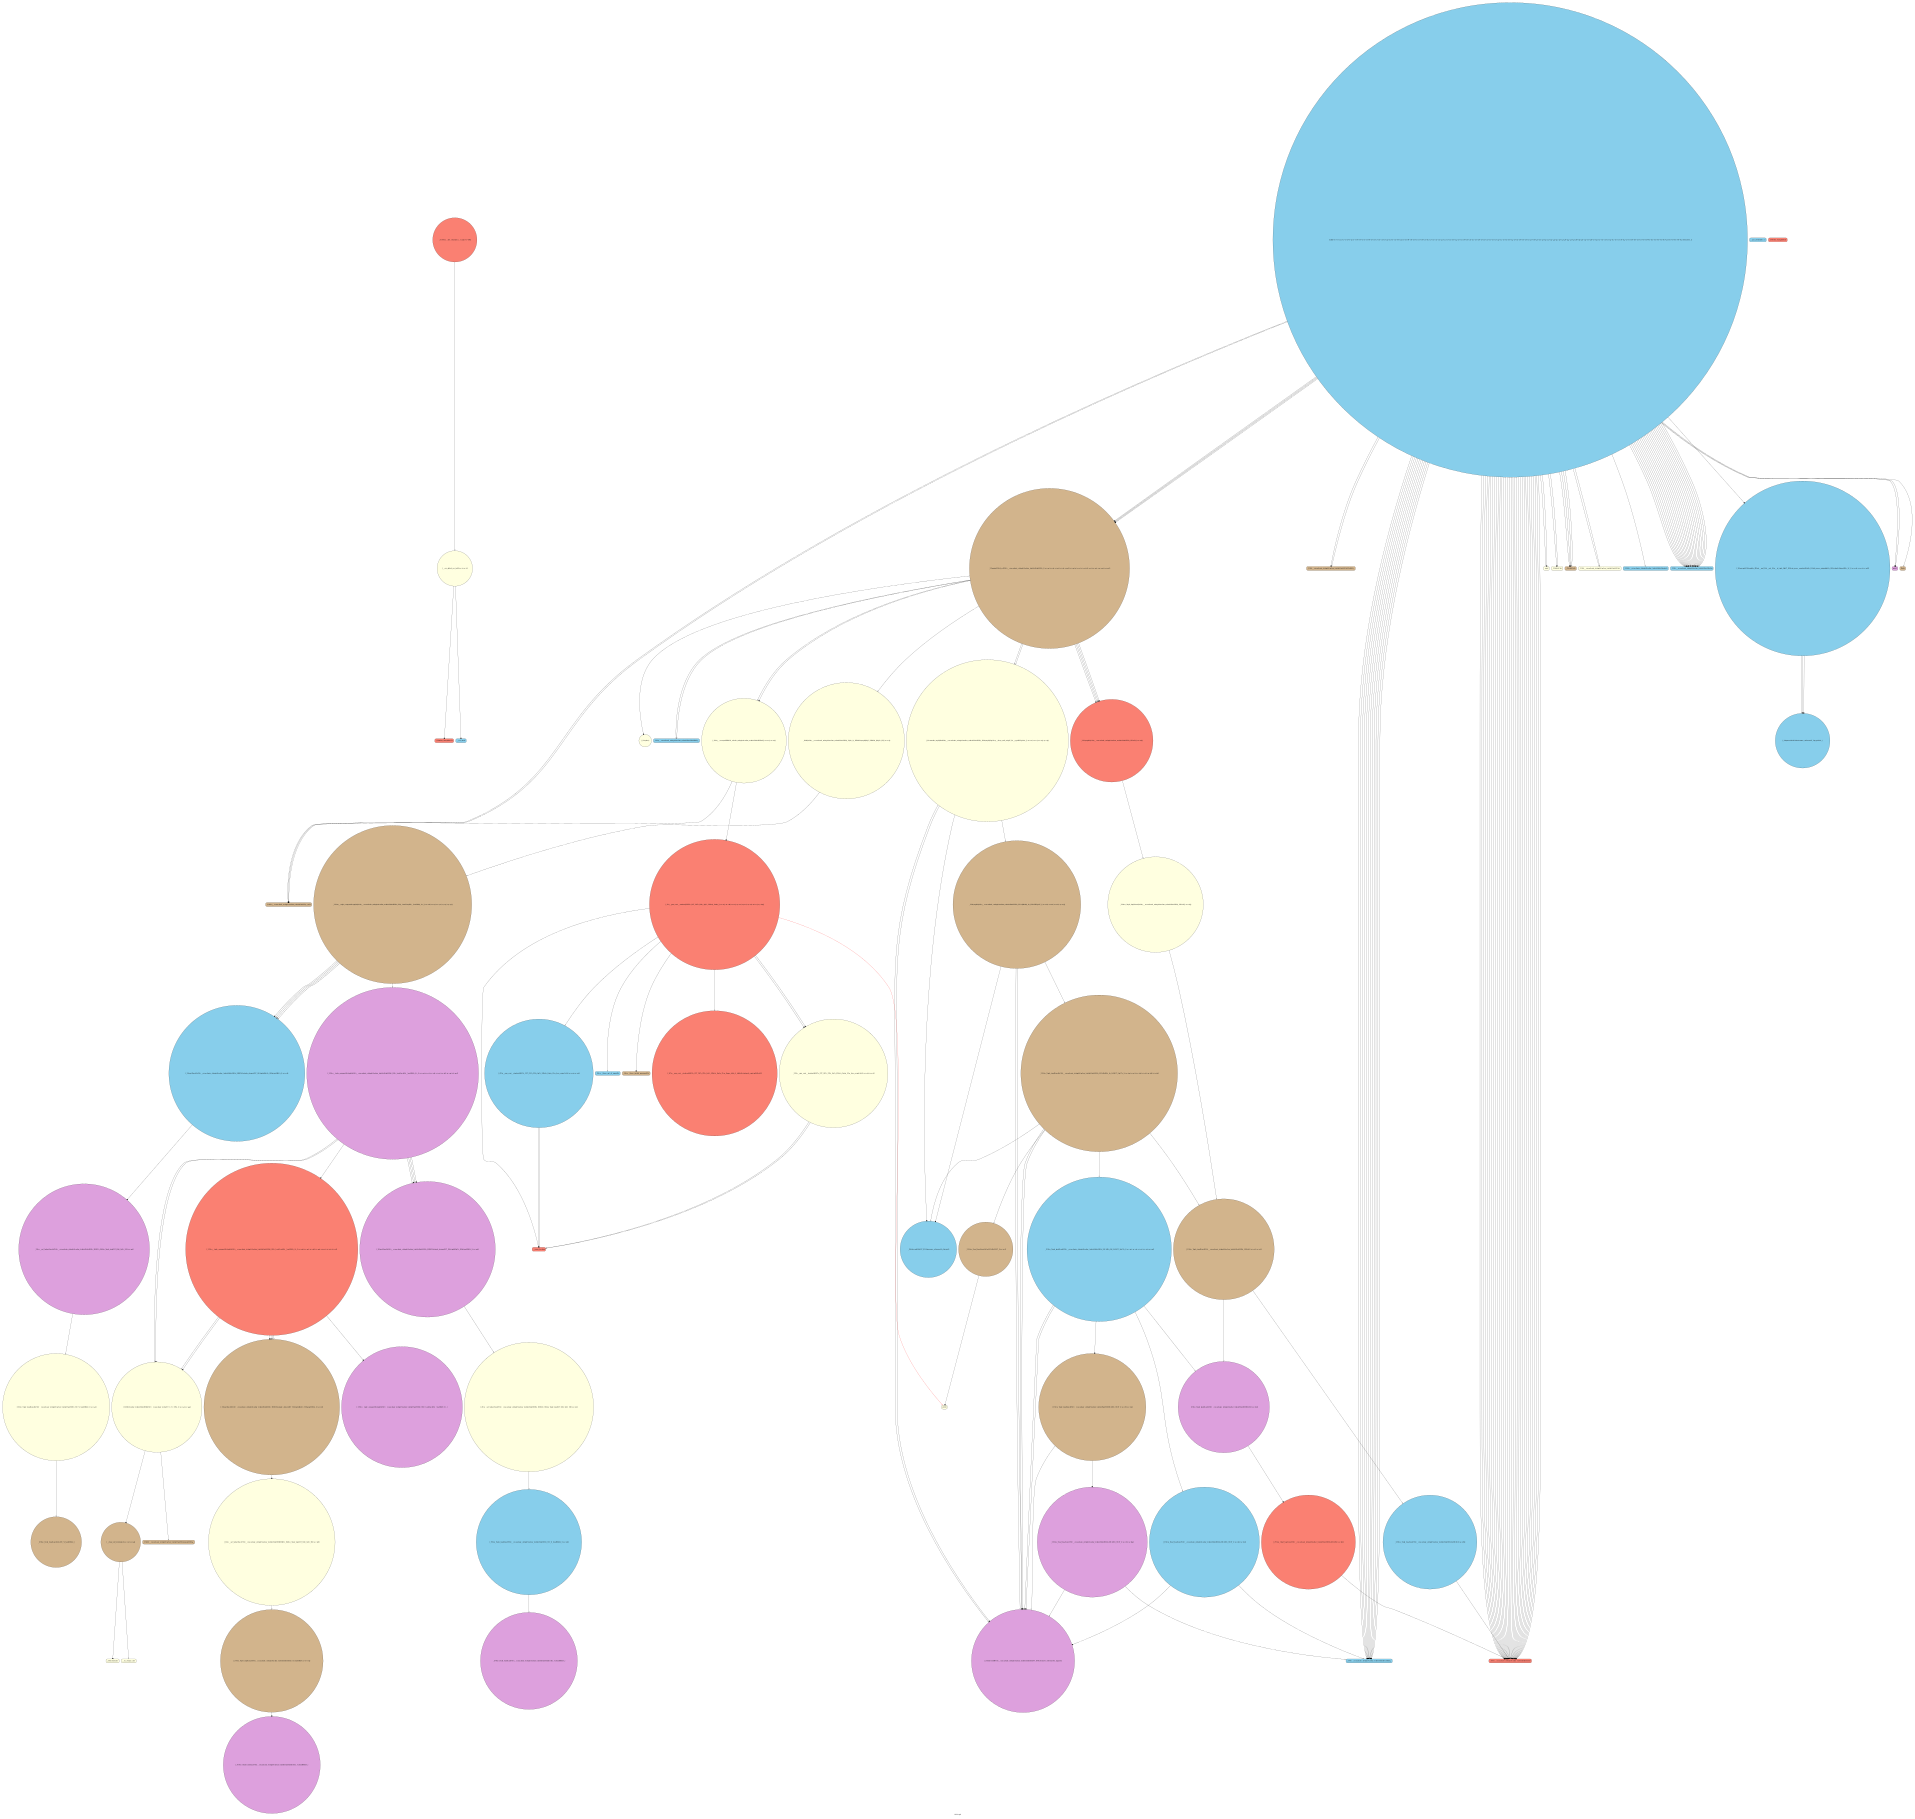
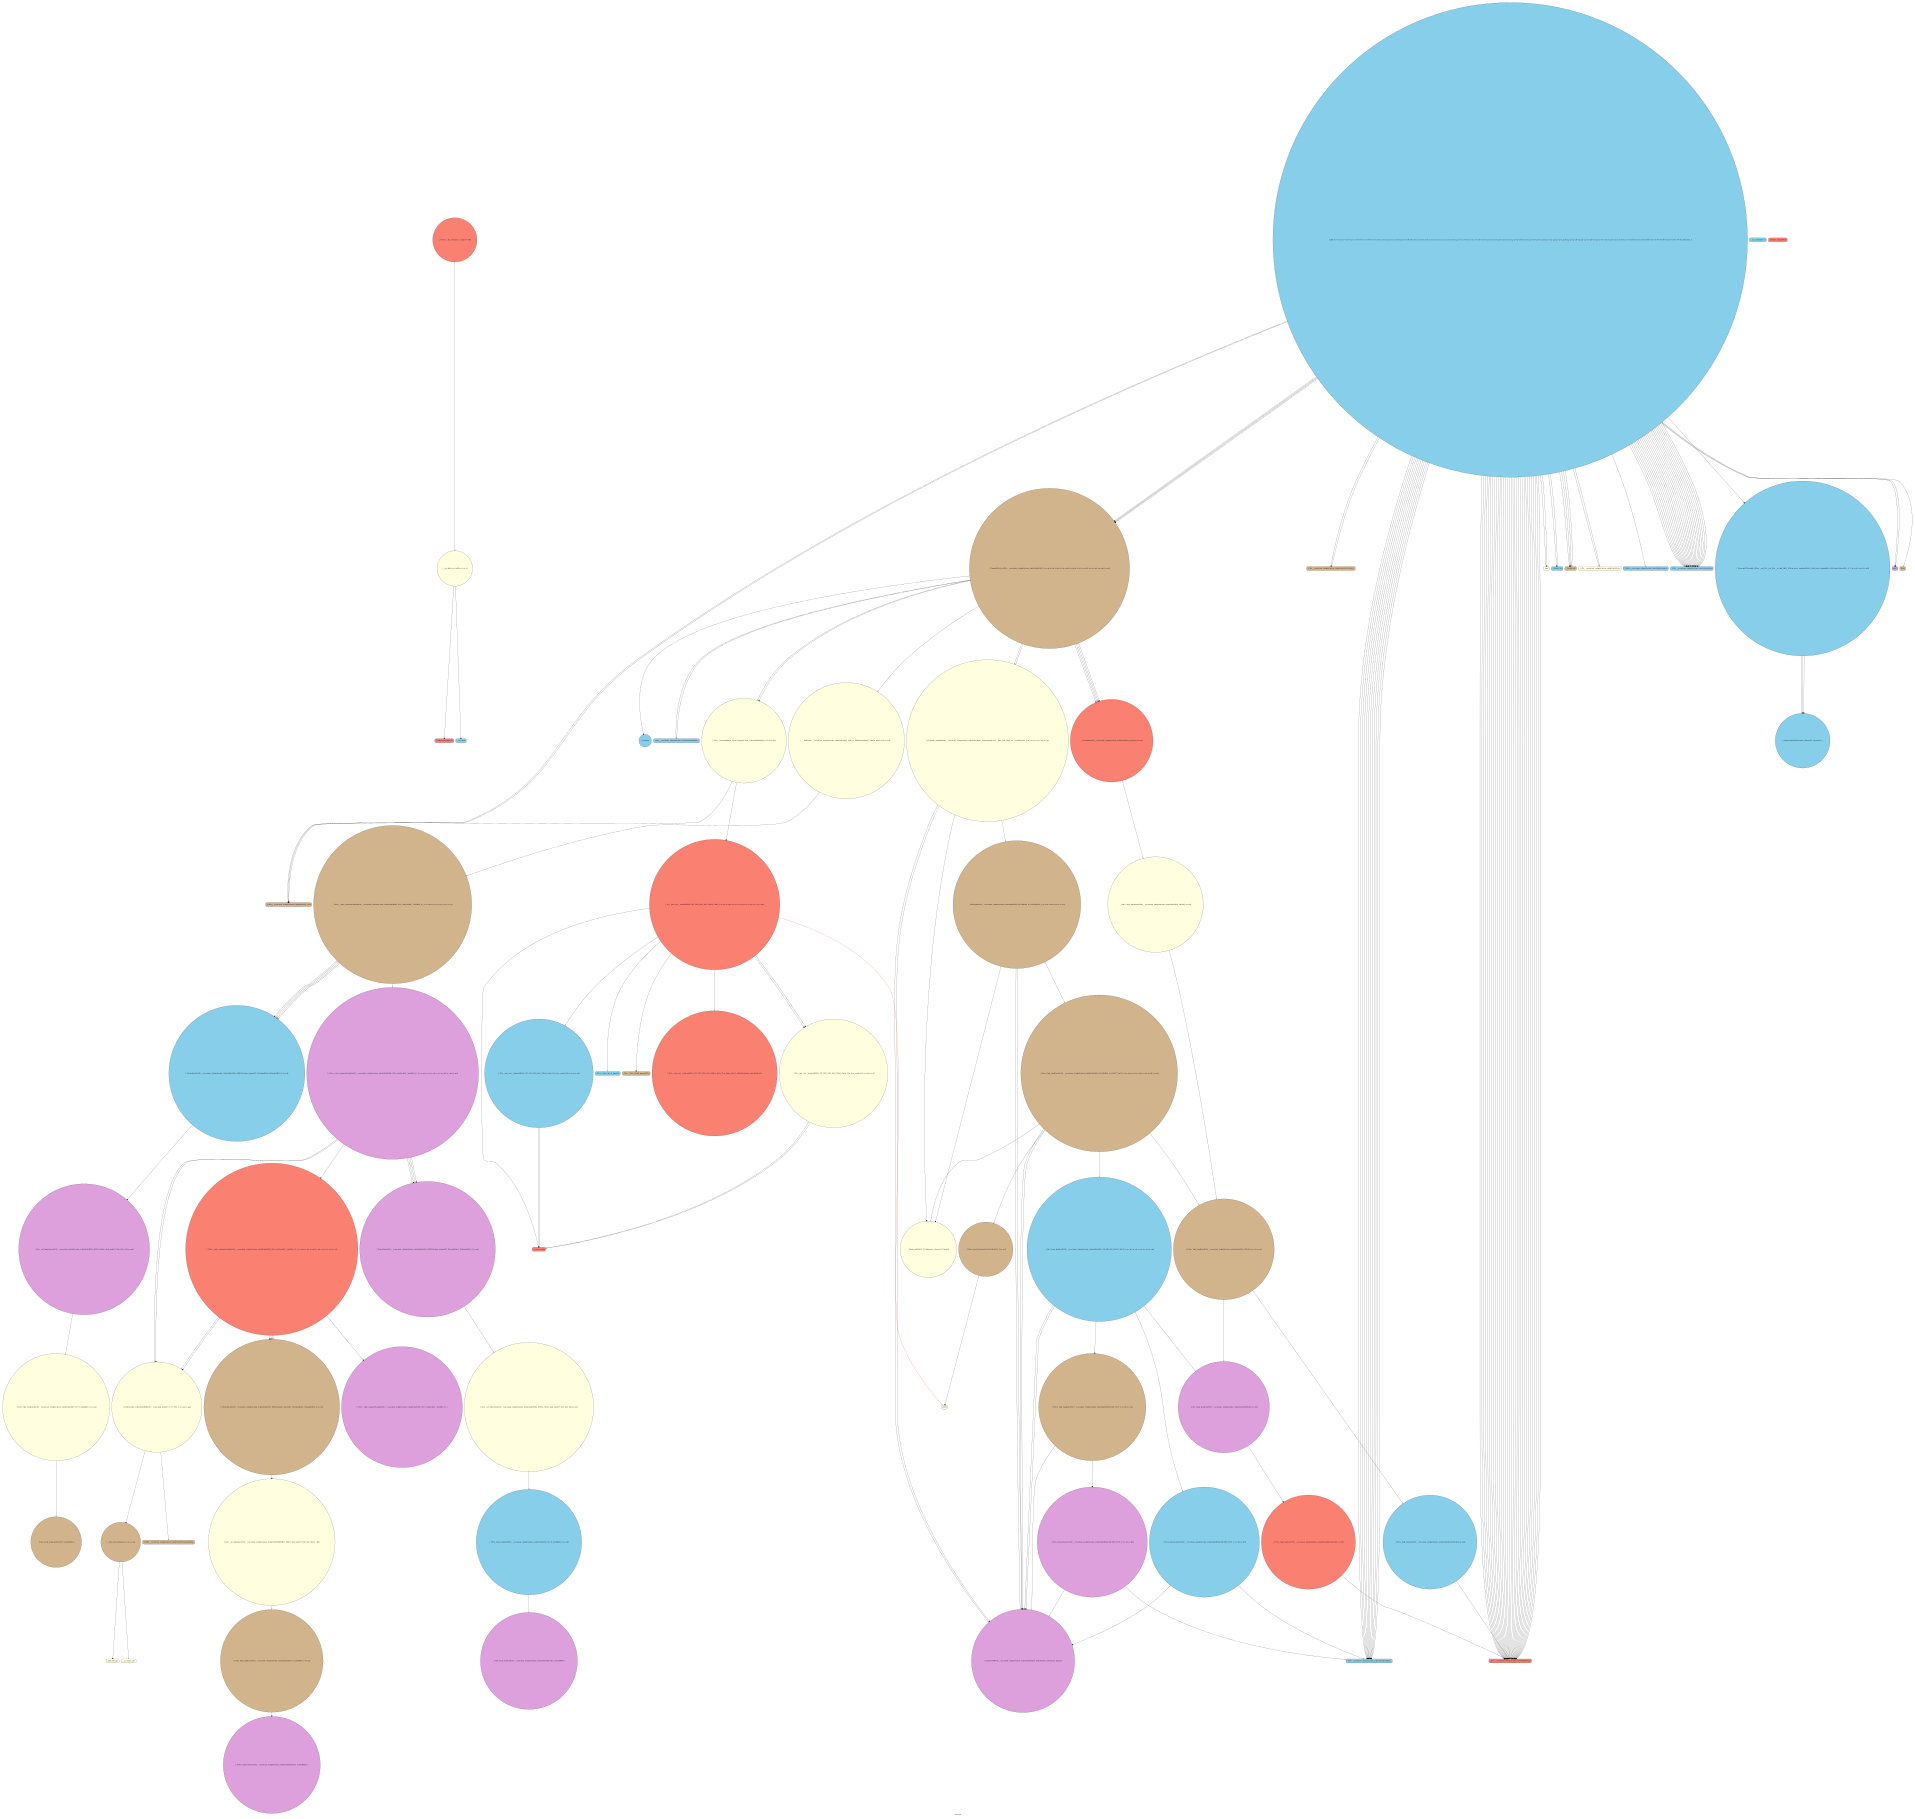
node "_ZNSaIcEC1Ev": fillcolor lightyellow -> skyblue
node "{_ZSt3absx}": fillcolor lightyellow -> skyblue
node "{_ZSt7forwardIRxEOT_RNSt16remove_referenceIS1_E4typeE}": fillcolor skyblue -> lightyellow
